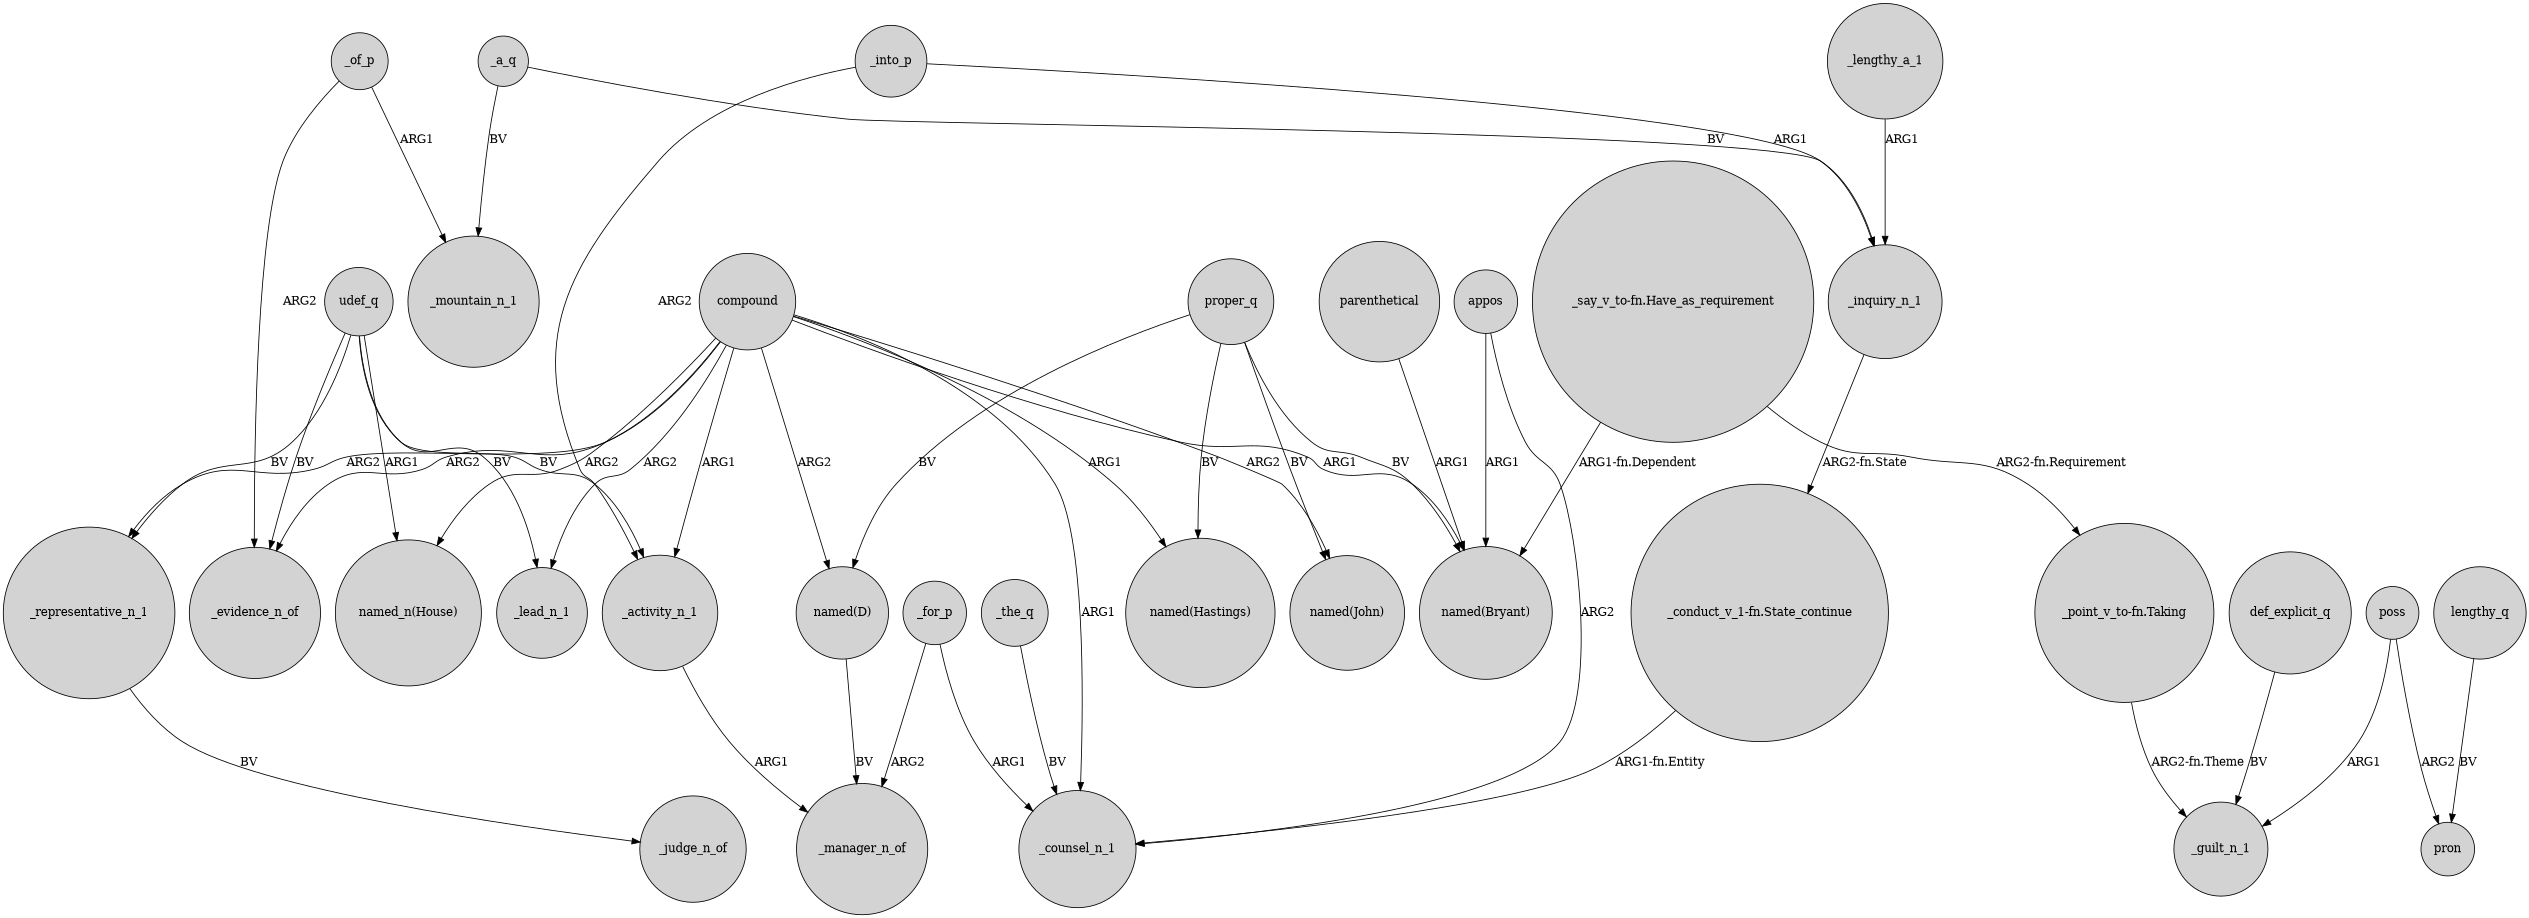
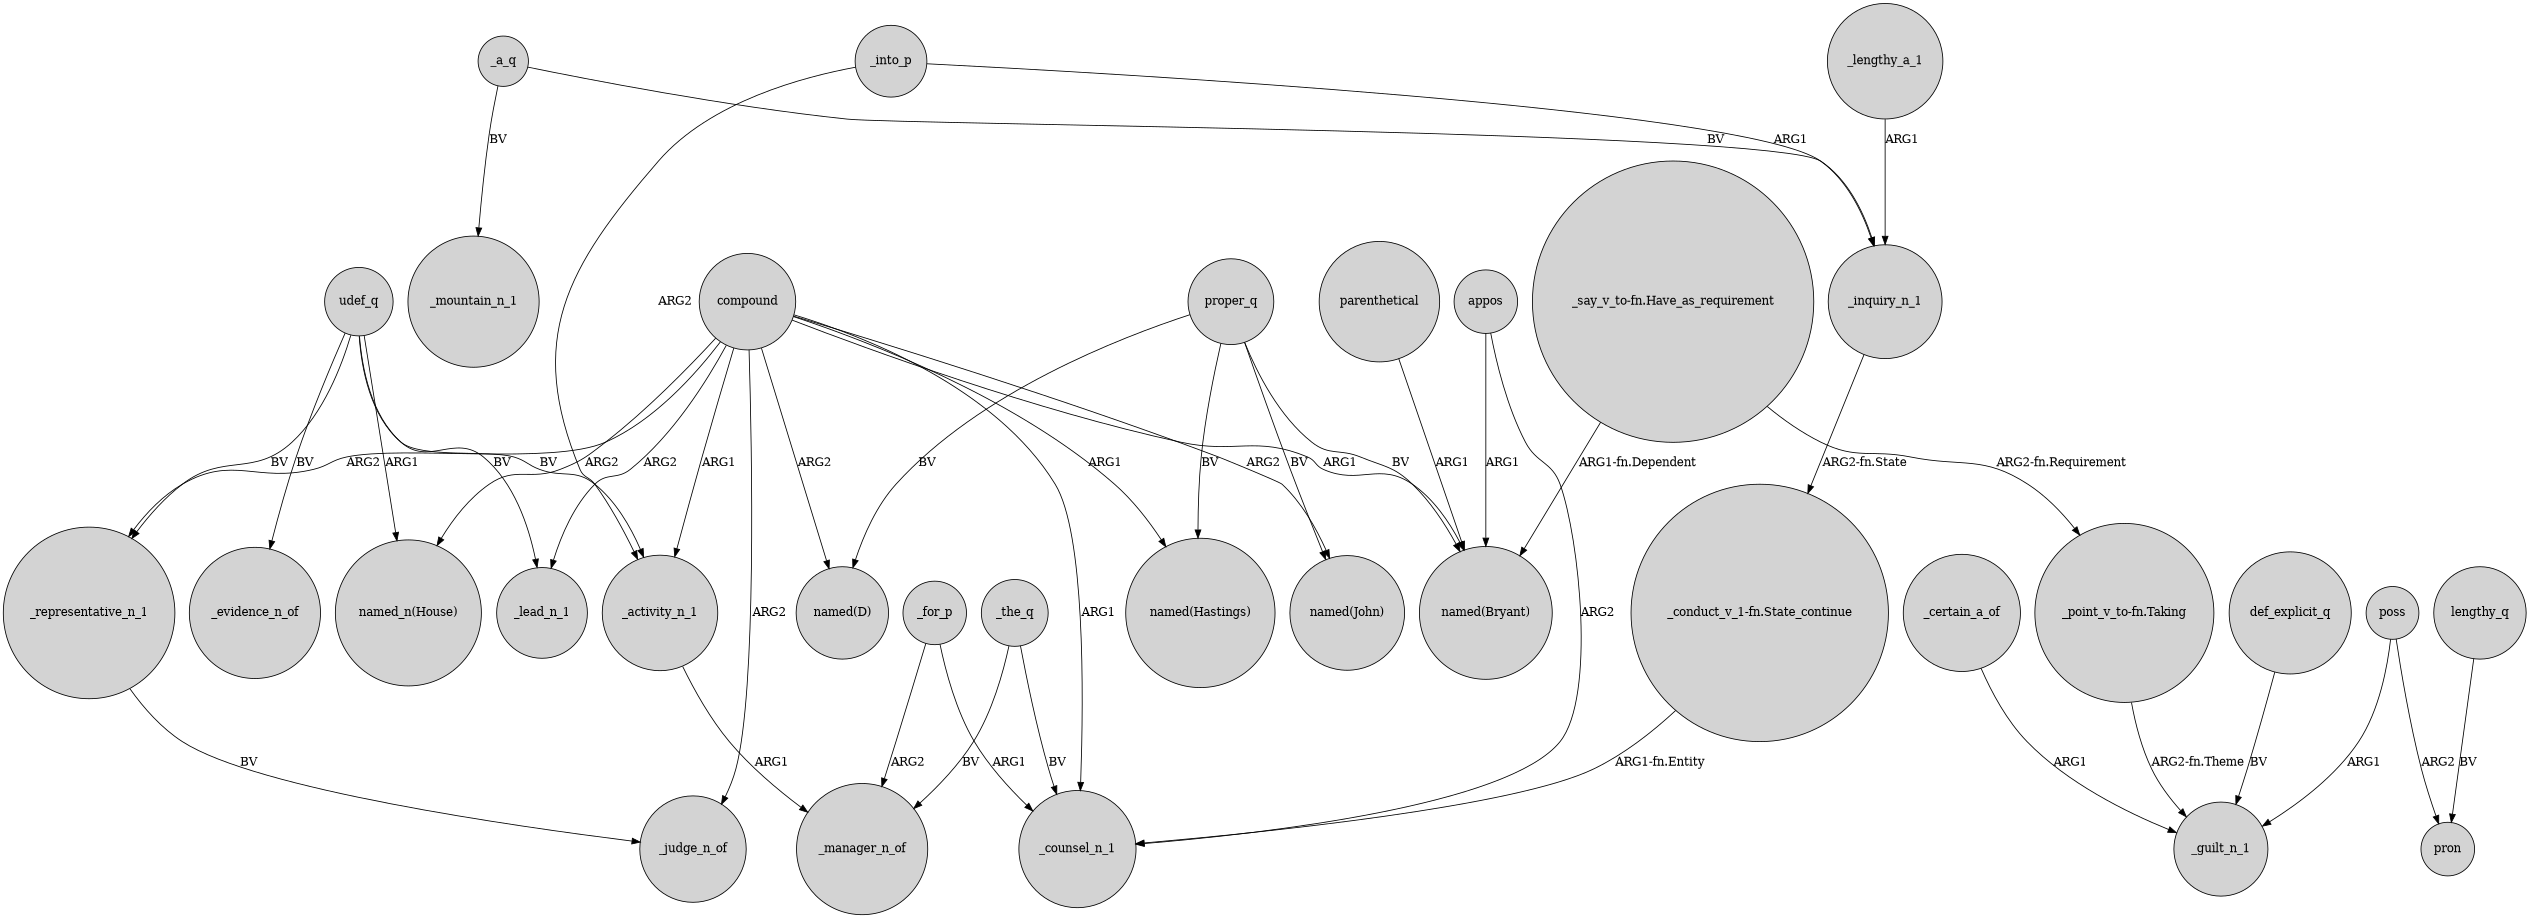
node "_of_p": removed
edge "compound" -> "_evidence_n_of": now "compound" -> "_judge_n_of"
node "_certain_a_of": added
edge "named(D)" -> "_manager_n_of": now "_the_q" -> "_manager_n_of"
